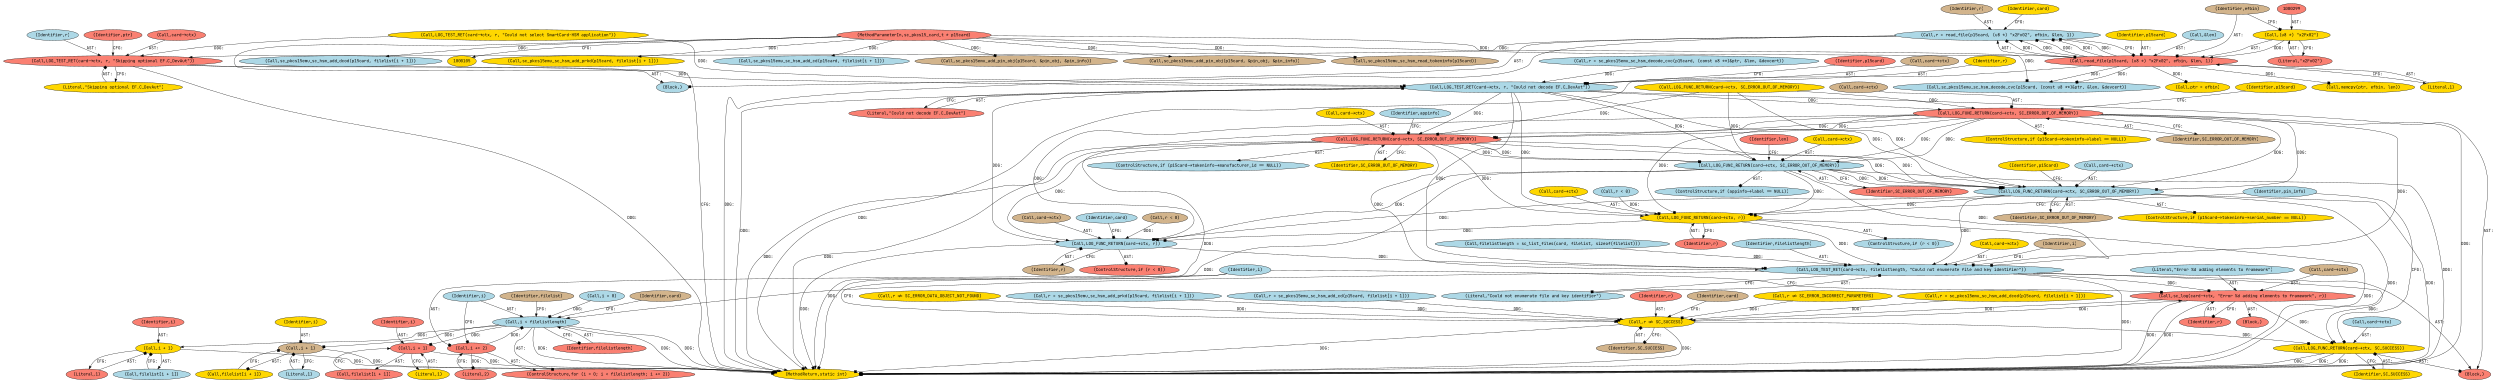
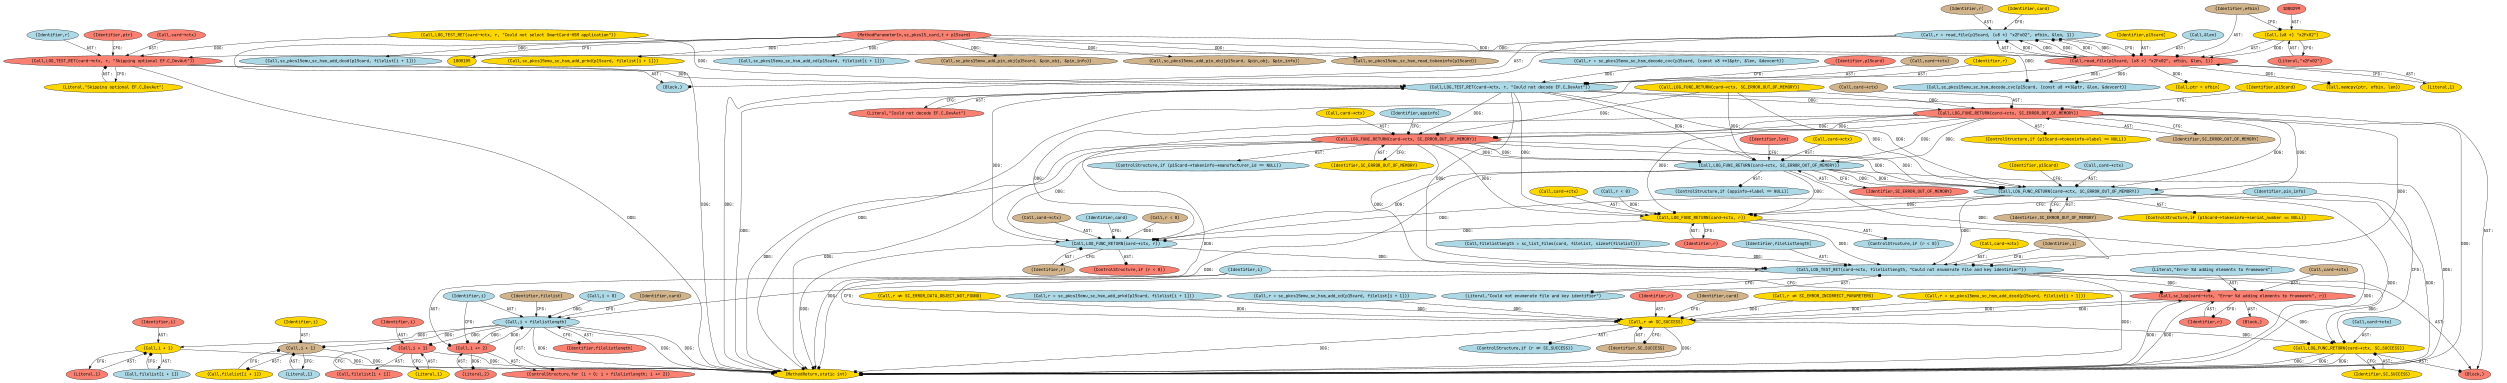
edge "(MethodParameterIn,sc_pkcs15_card_t * p15card)" -> "(MethodReturn,static int)": label "CFG: " -> "DDG: "
edge "(Call,i < filelistlength)" -> "(Call,i += 2)": added, label "DDG:"
node "(ControlStructure,if (r != SC_SUCCESS))": added
edge "(Literal,2)" -> "(Call,i += 2)": label "CFG: " -> "AST: "
